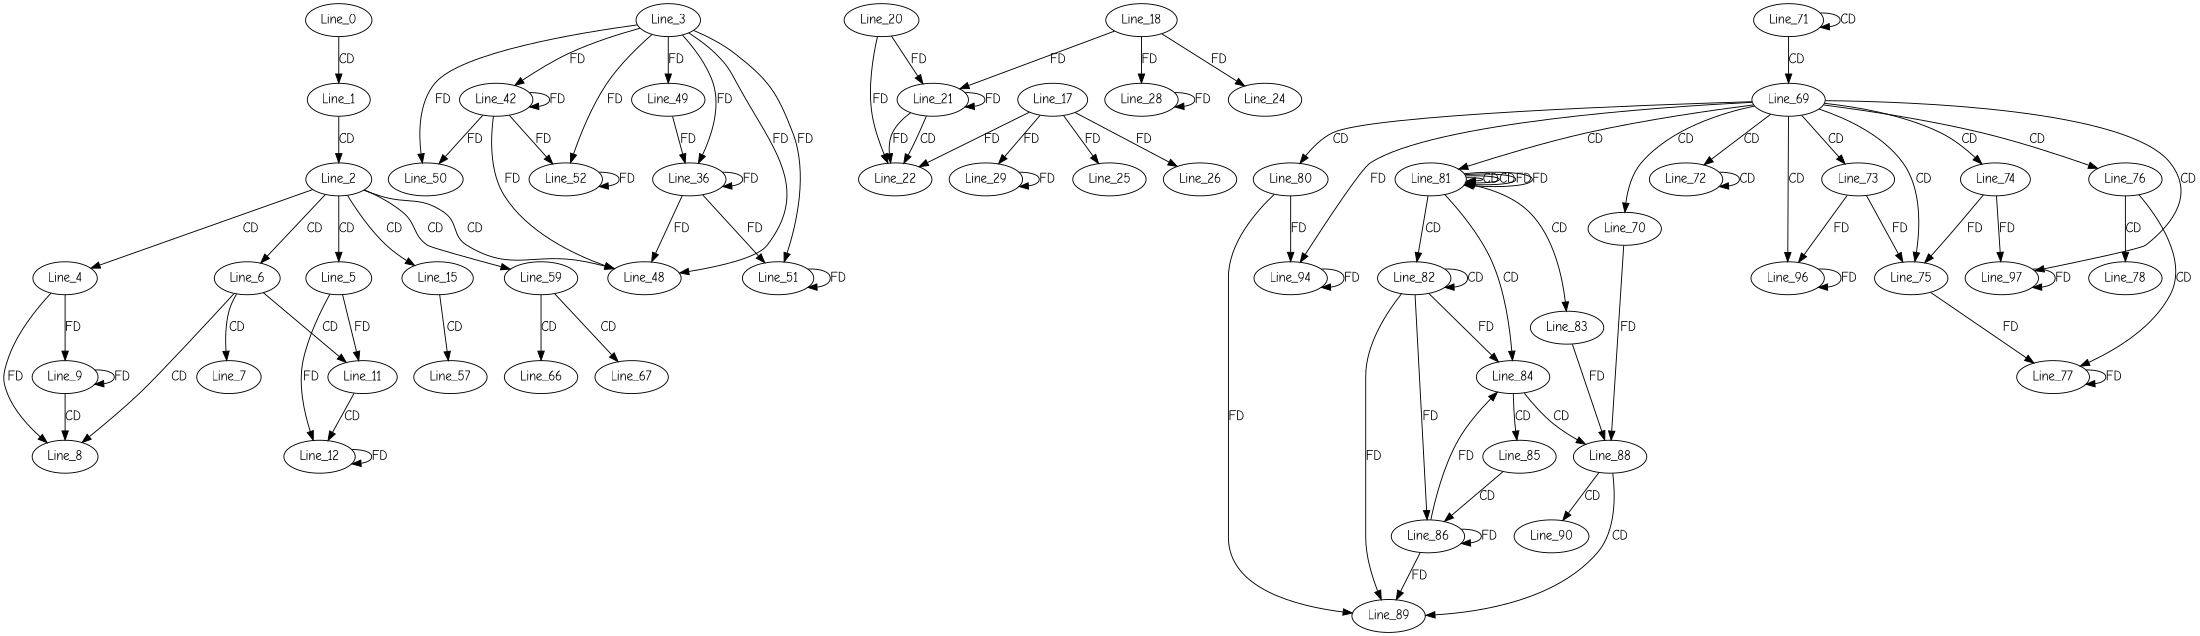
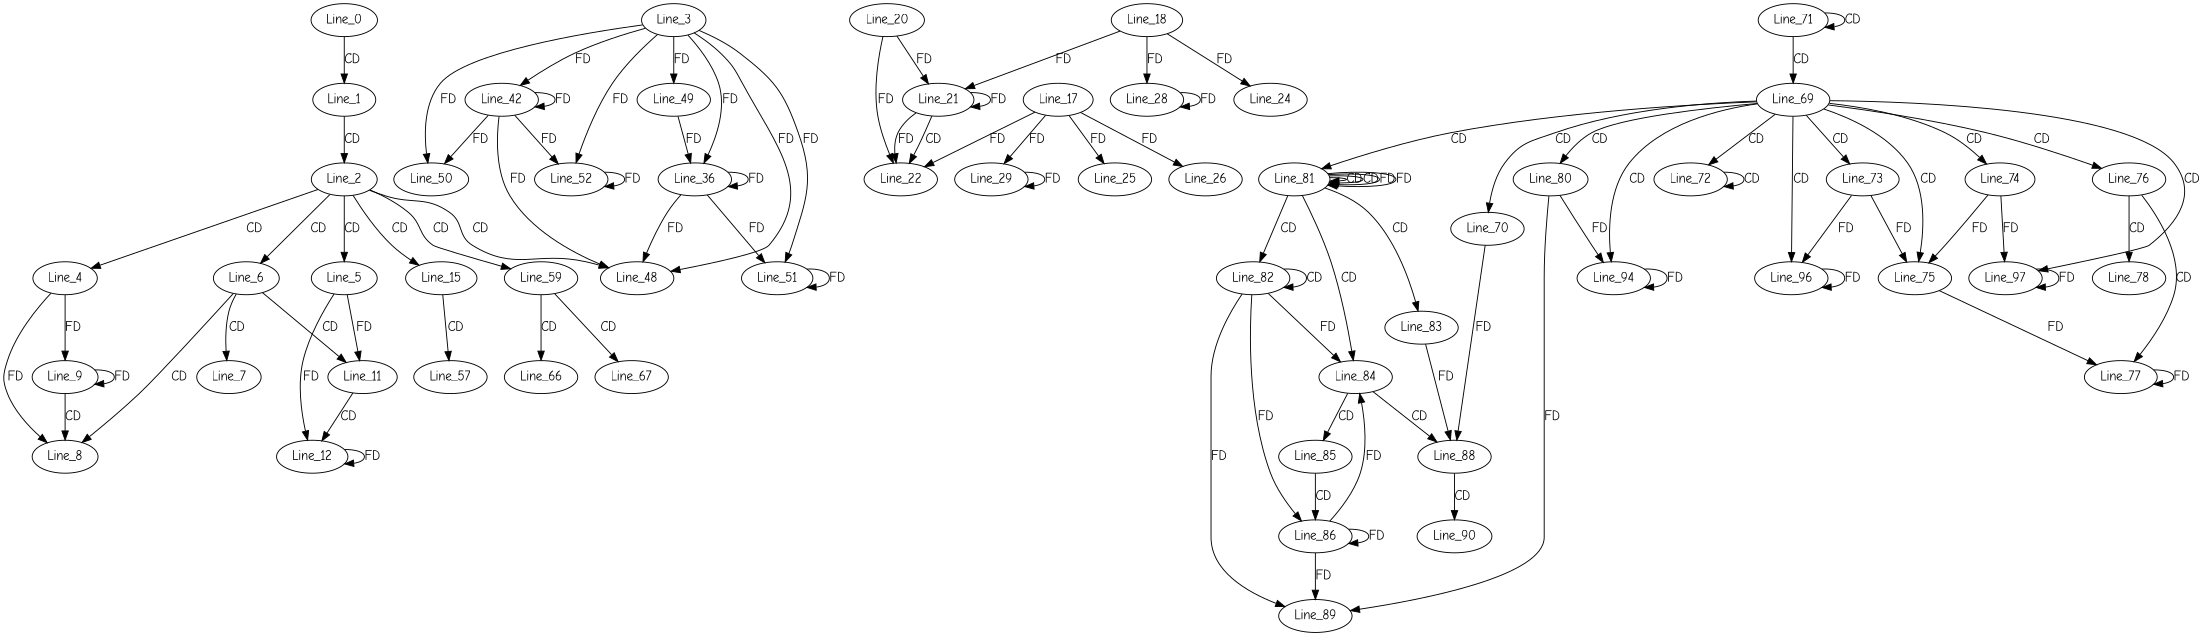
edge "Line_69" -> "Line_94": label "FD" -> "CD"
edge "Line_88" -> "Line_89": removed, label "CD"
